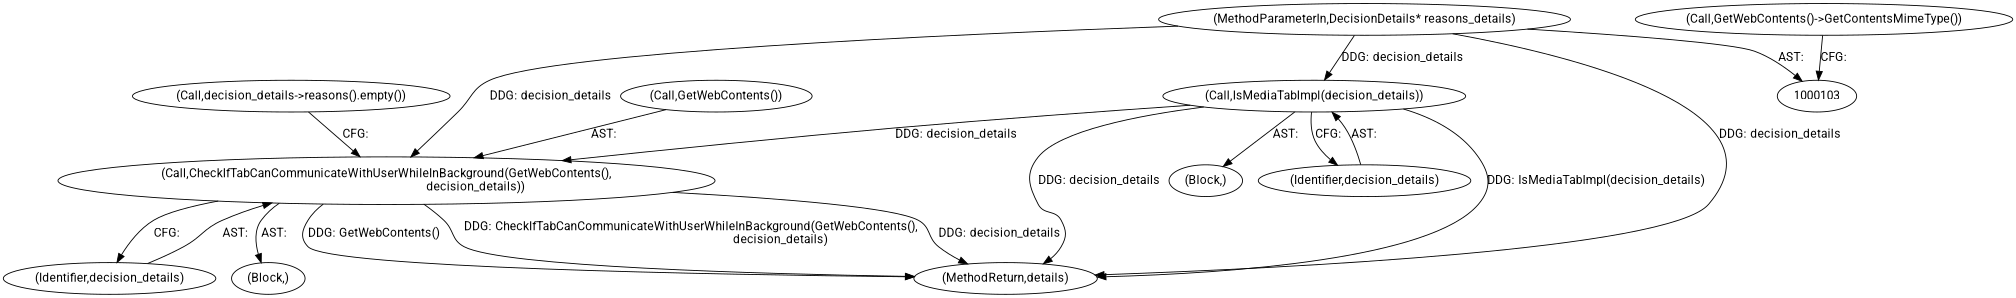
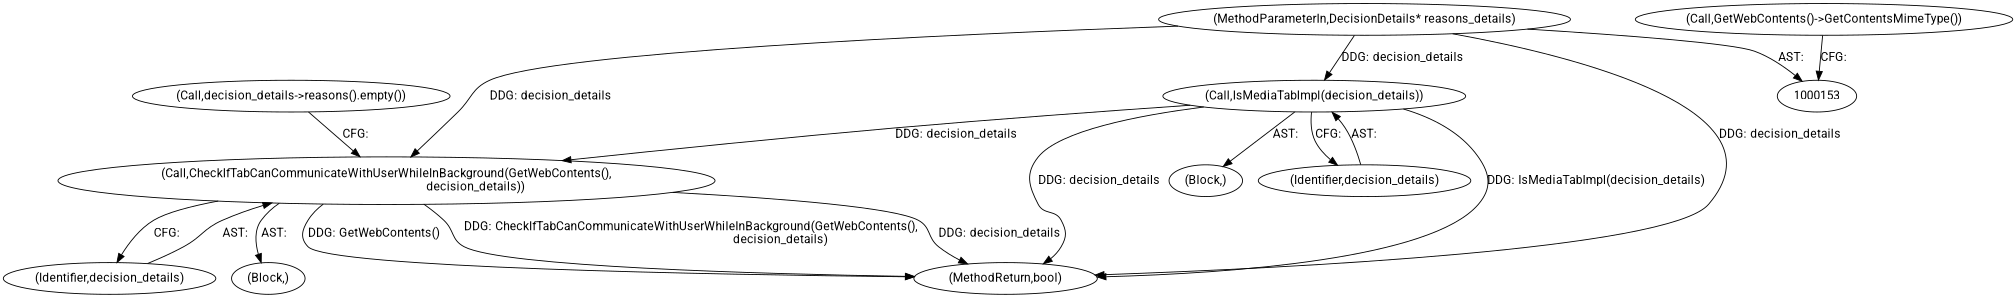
node "(Call,GetWebContents())": removed
node "1000103": label "1000103" -> "1000153"
node "(MethodReturn,details)": label "(MethodReturn,details)" -> "(MethodReturn,bool)"
